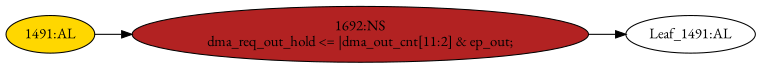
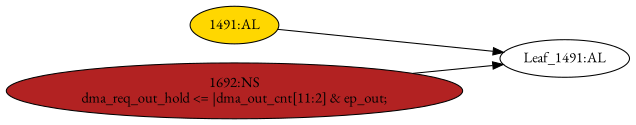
edge "1491:AL" -> "1692:NS dma_req_out_hold <= |dma_out_cnt[11:2] & ep_out;": now "1491:AL" -> "Leaf_1491:AL"
